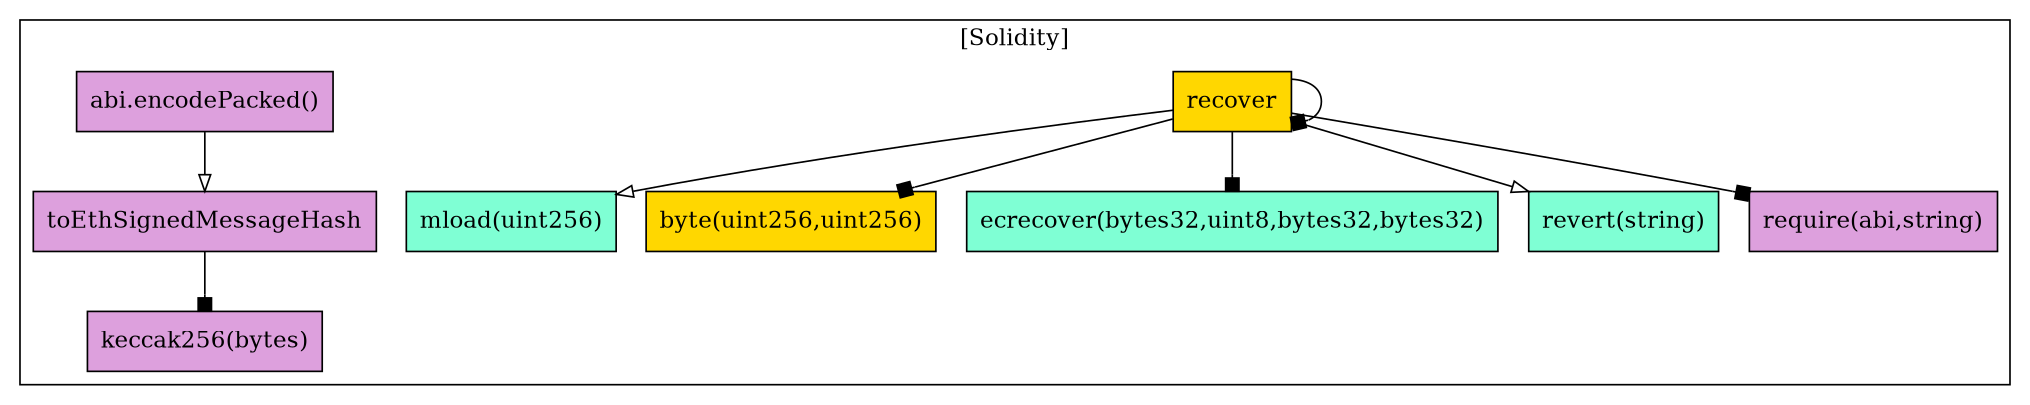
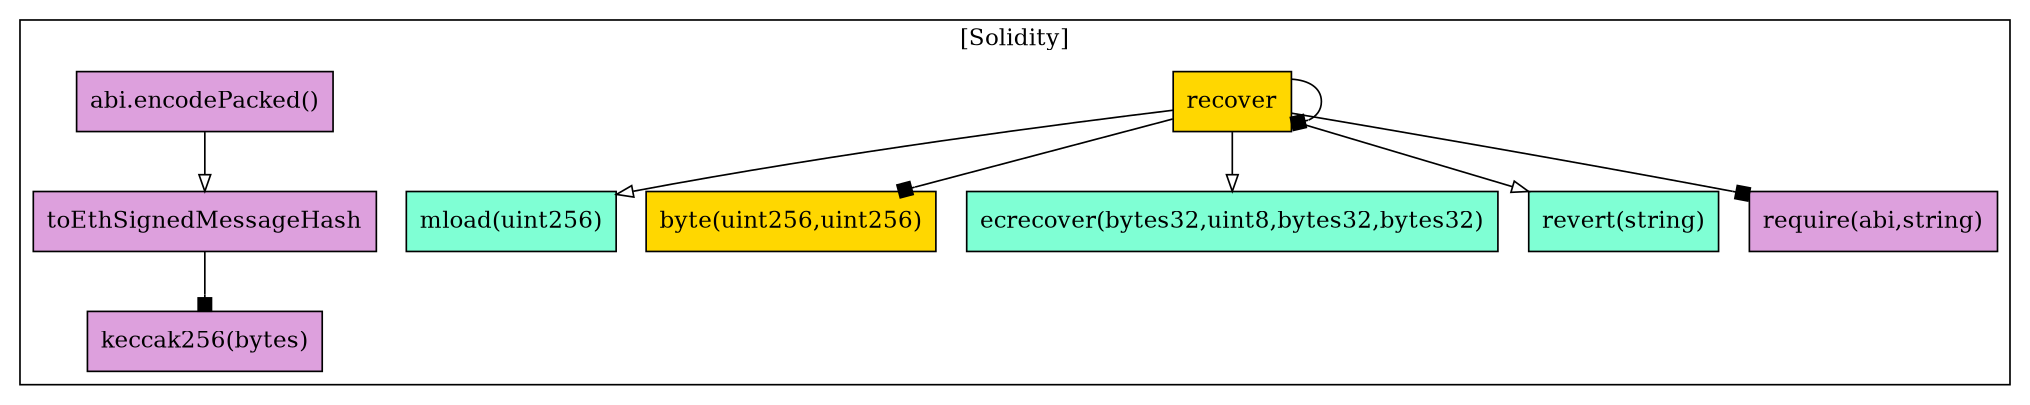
edge "recover" -> "ecrecover(bytes32,uint8,bytes32,bytes32)": arrowhead box -> onormal
